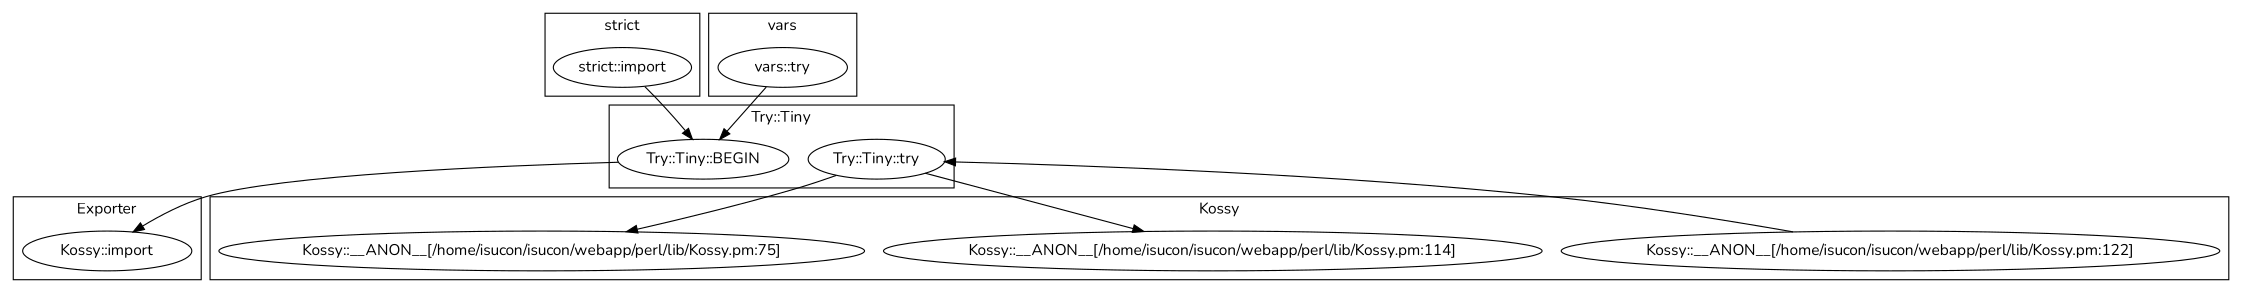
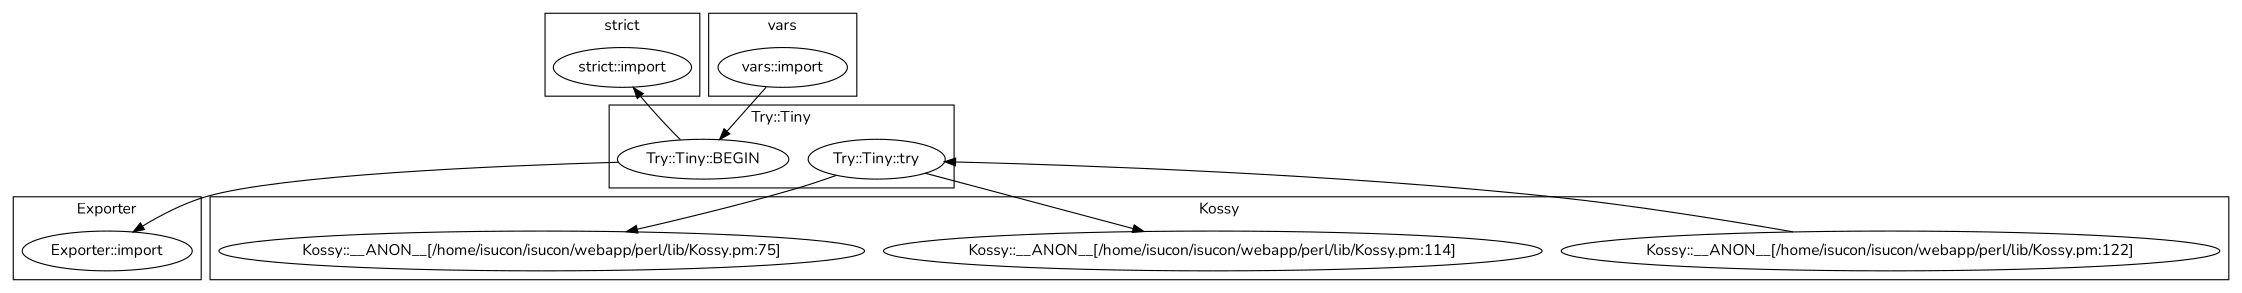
node "vars::try": label "vars::try" -> "vars::import"
edge "strict::import" -> "Try::Tiny::BEGIN": reversed
node "Kossy::import": label "Kossy::import" -> "Exporter::import"
